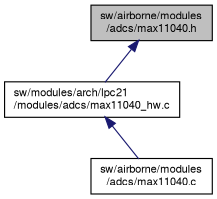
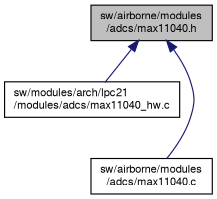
edge "sw/airborne/modules /adcs/max11040.c" -> "sw/modules/arch/lpc21 /modules/adcs/max11040_hw.c": now "sw/airborne/modules /adcs/max11040.c" -> "sw/airborne/modules /adcs/max11040.h"
